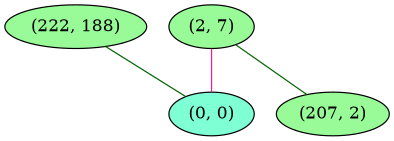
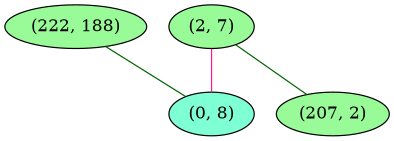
node "(0, 0)": label "(0, 0)" -> "(0, 8)"
